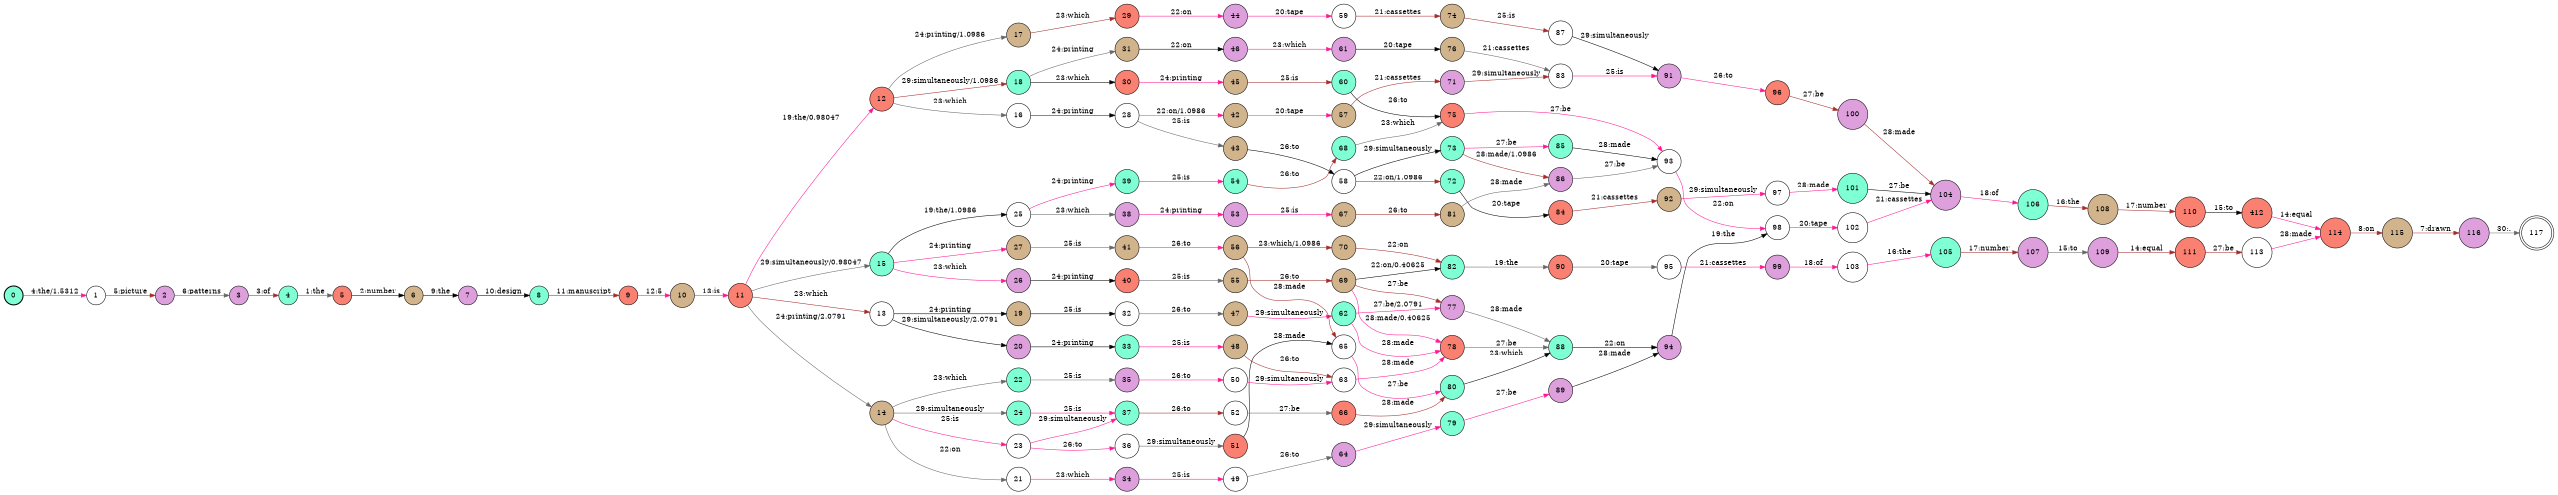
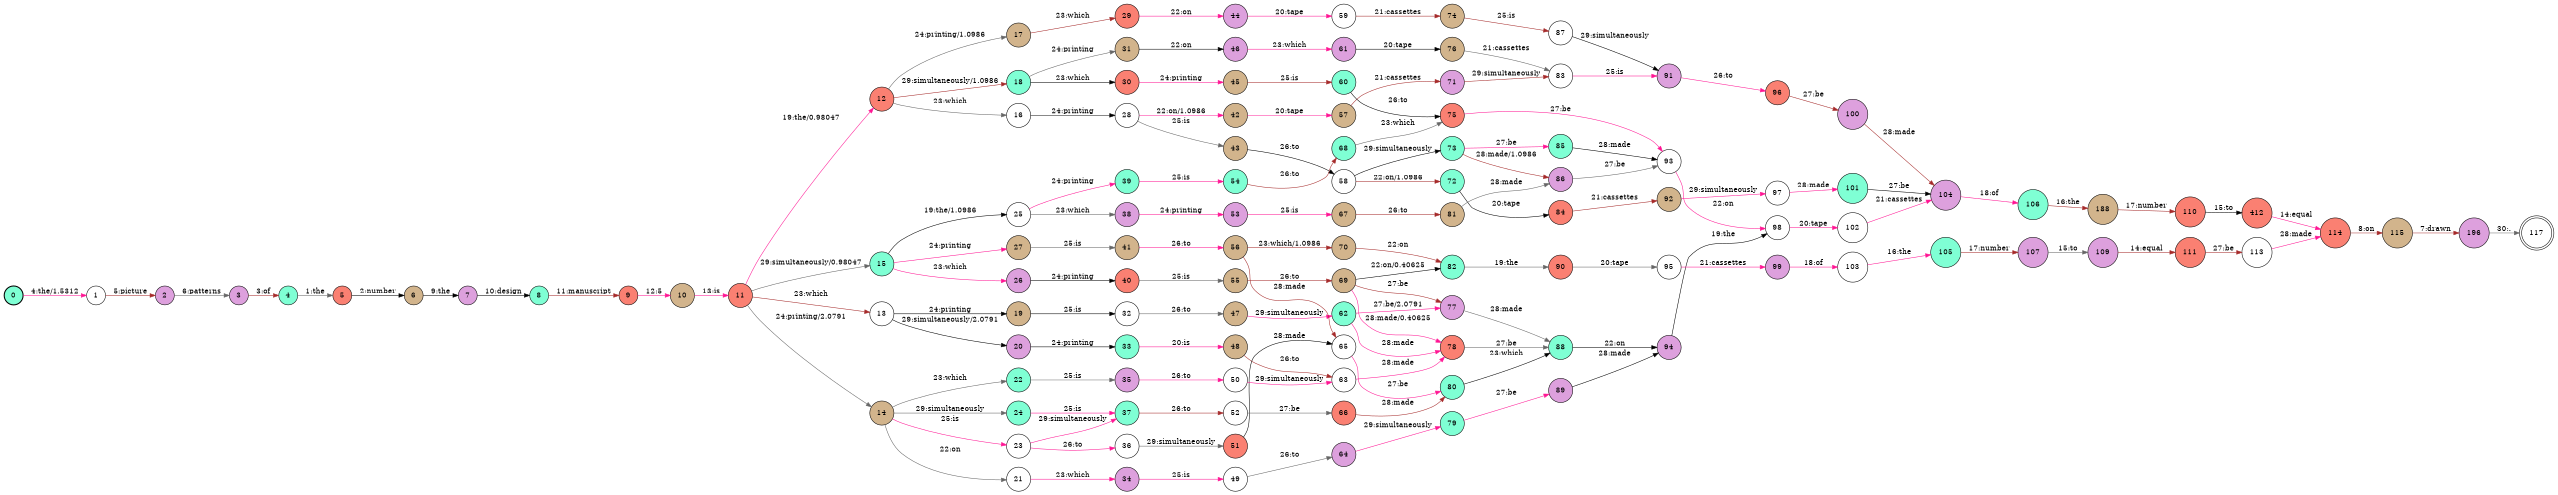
node "108": label "108" -> "188"
node "116": label "116" -> "196"
edge "33" -> "48": label "25:is" -> "20:is"
